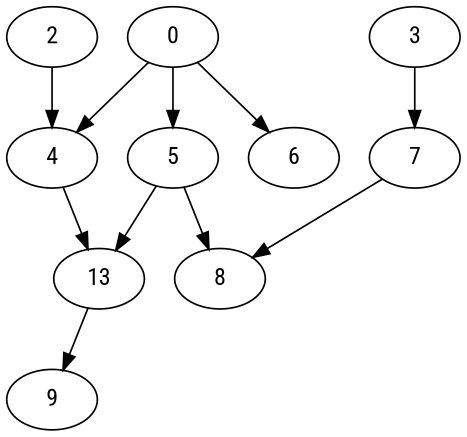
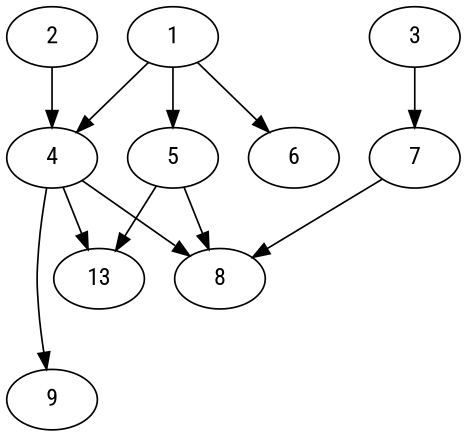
node "0": label "0" -> "1"
edge "4" -> "8": added
edge "13" -> "9": now "4" -> "9"
